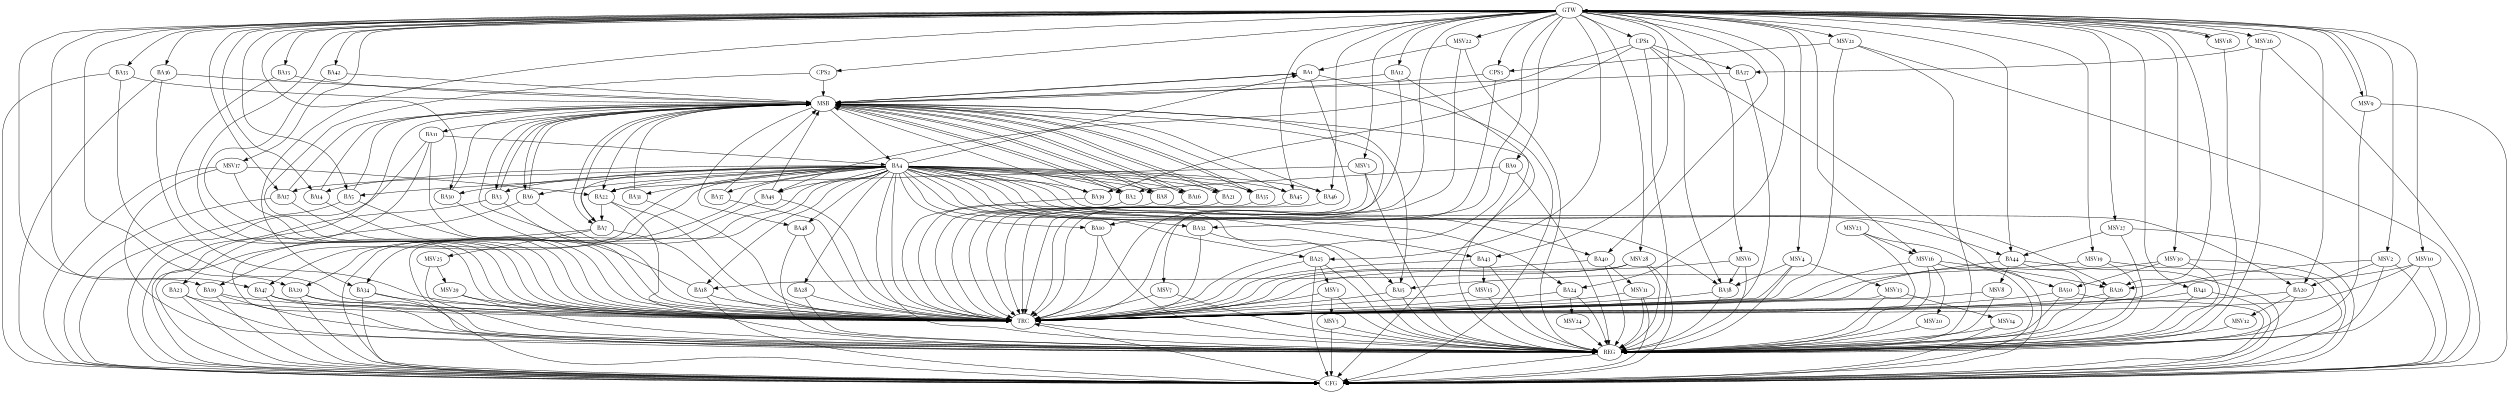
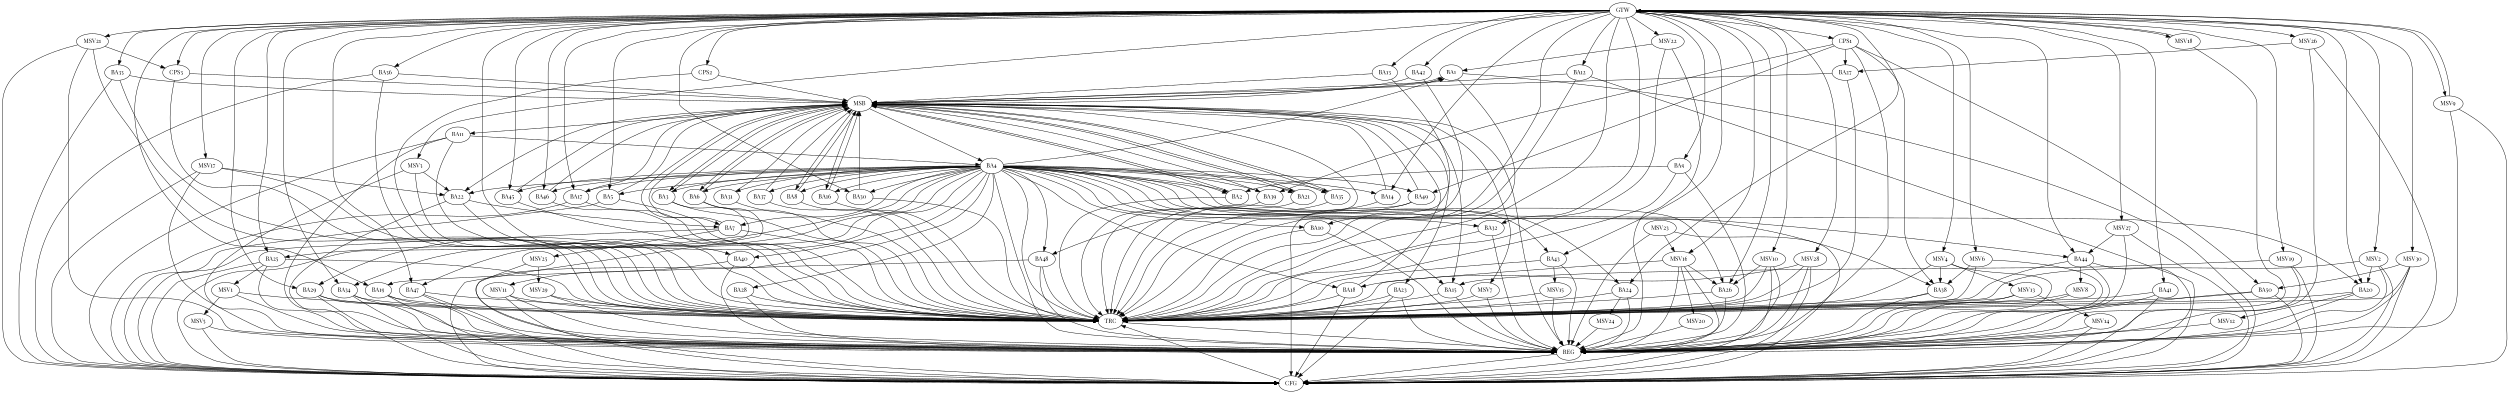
edge "BA4" -> "BA19": now "BA48" -> "BA19"
